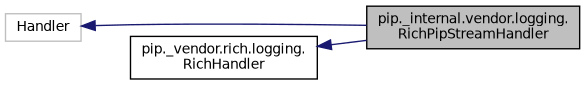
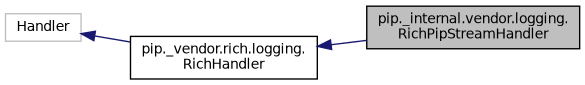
edge "pip._internal.vendor.logging. RichPipStreamHandler" -> "Handler": now "pip._vendor.rich.logging. RichHandler" -> "Handler"
